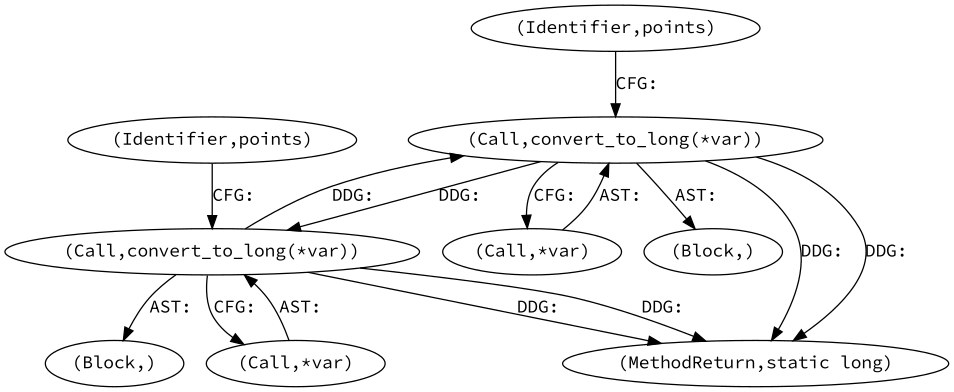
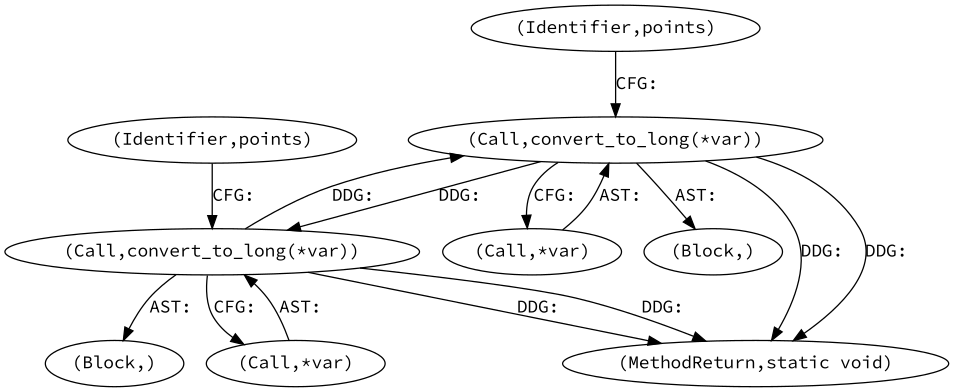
node "(MethodReturn,static long)": label "(MethodReturn,static long)" -> "(MethodReturn,static void)"
